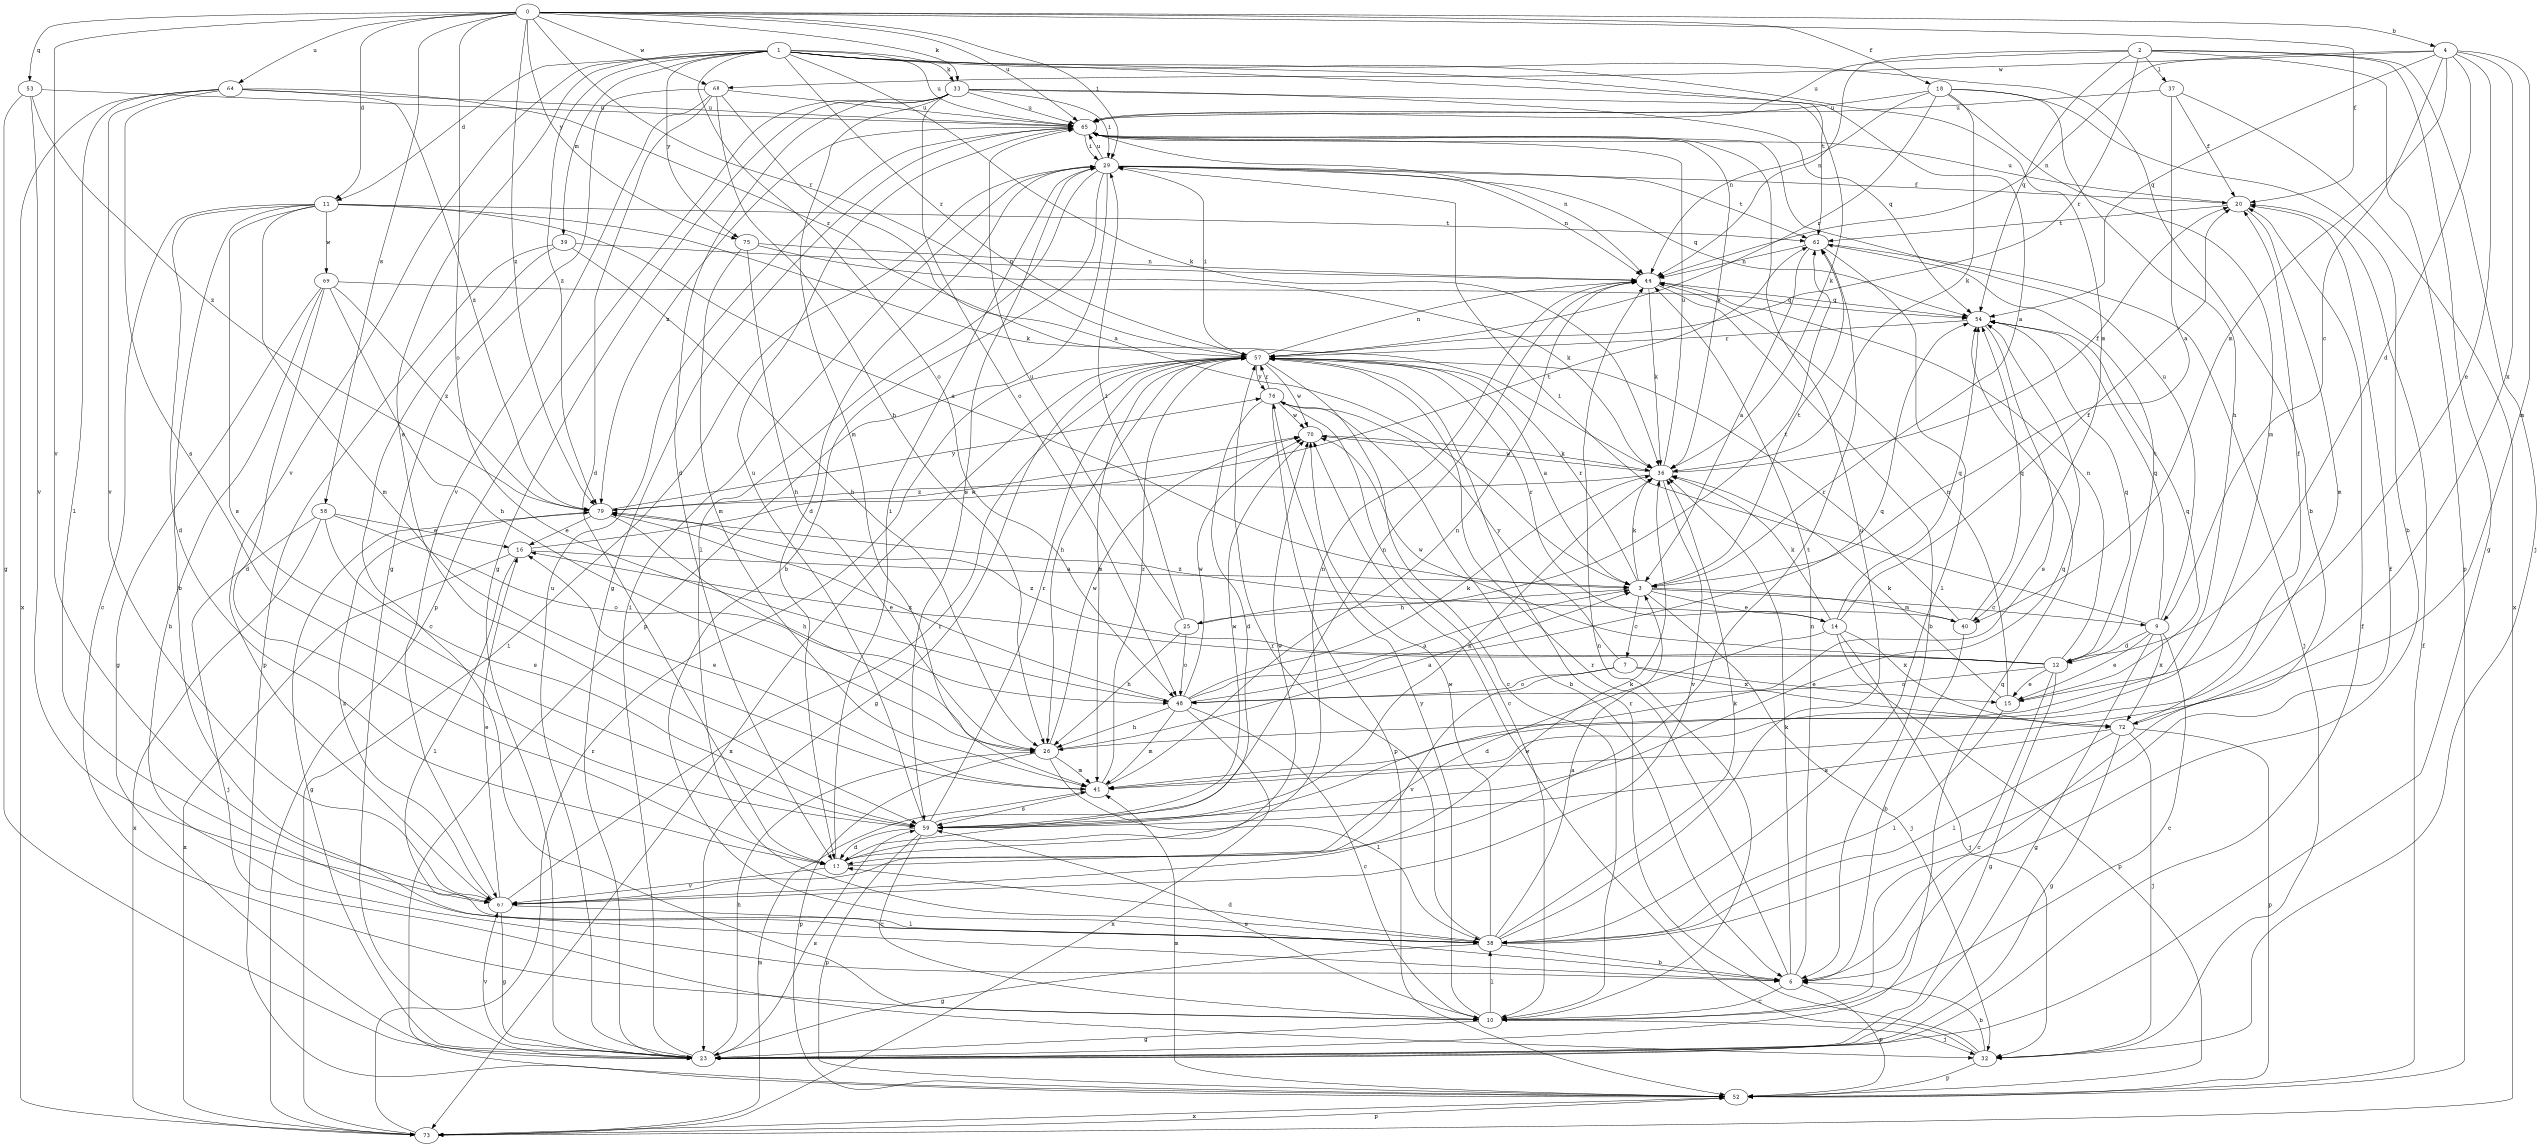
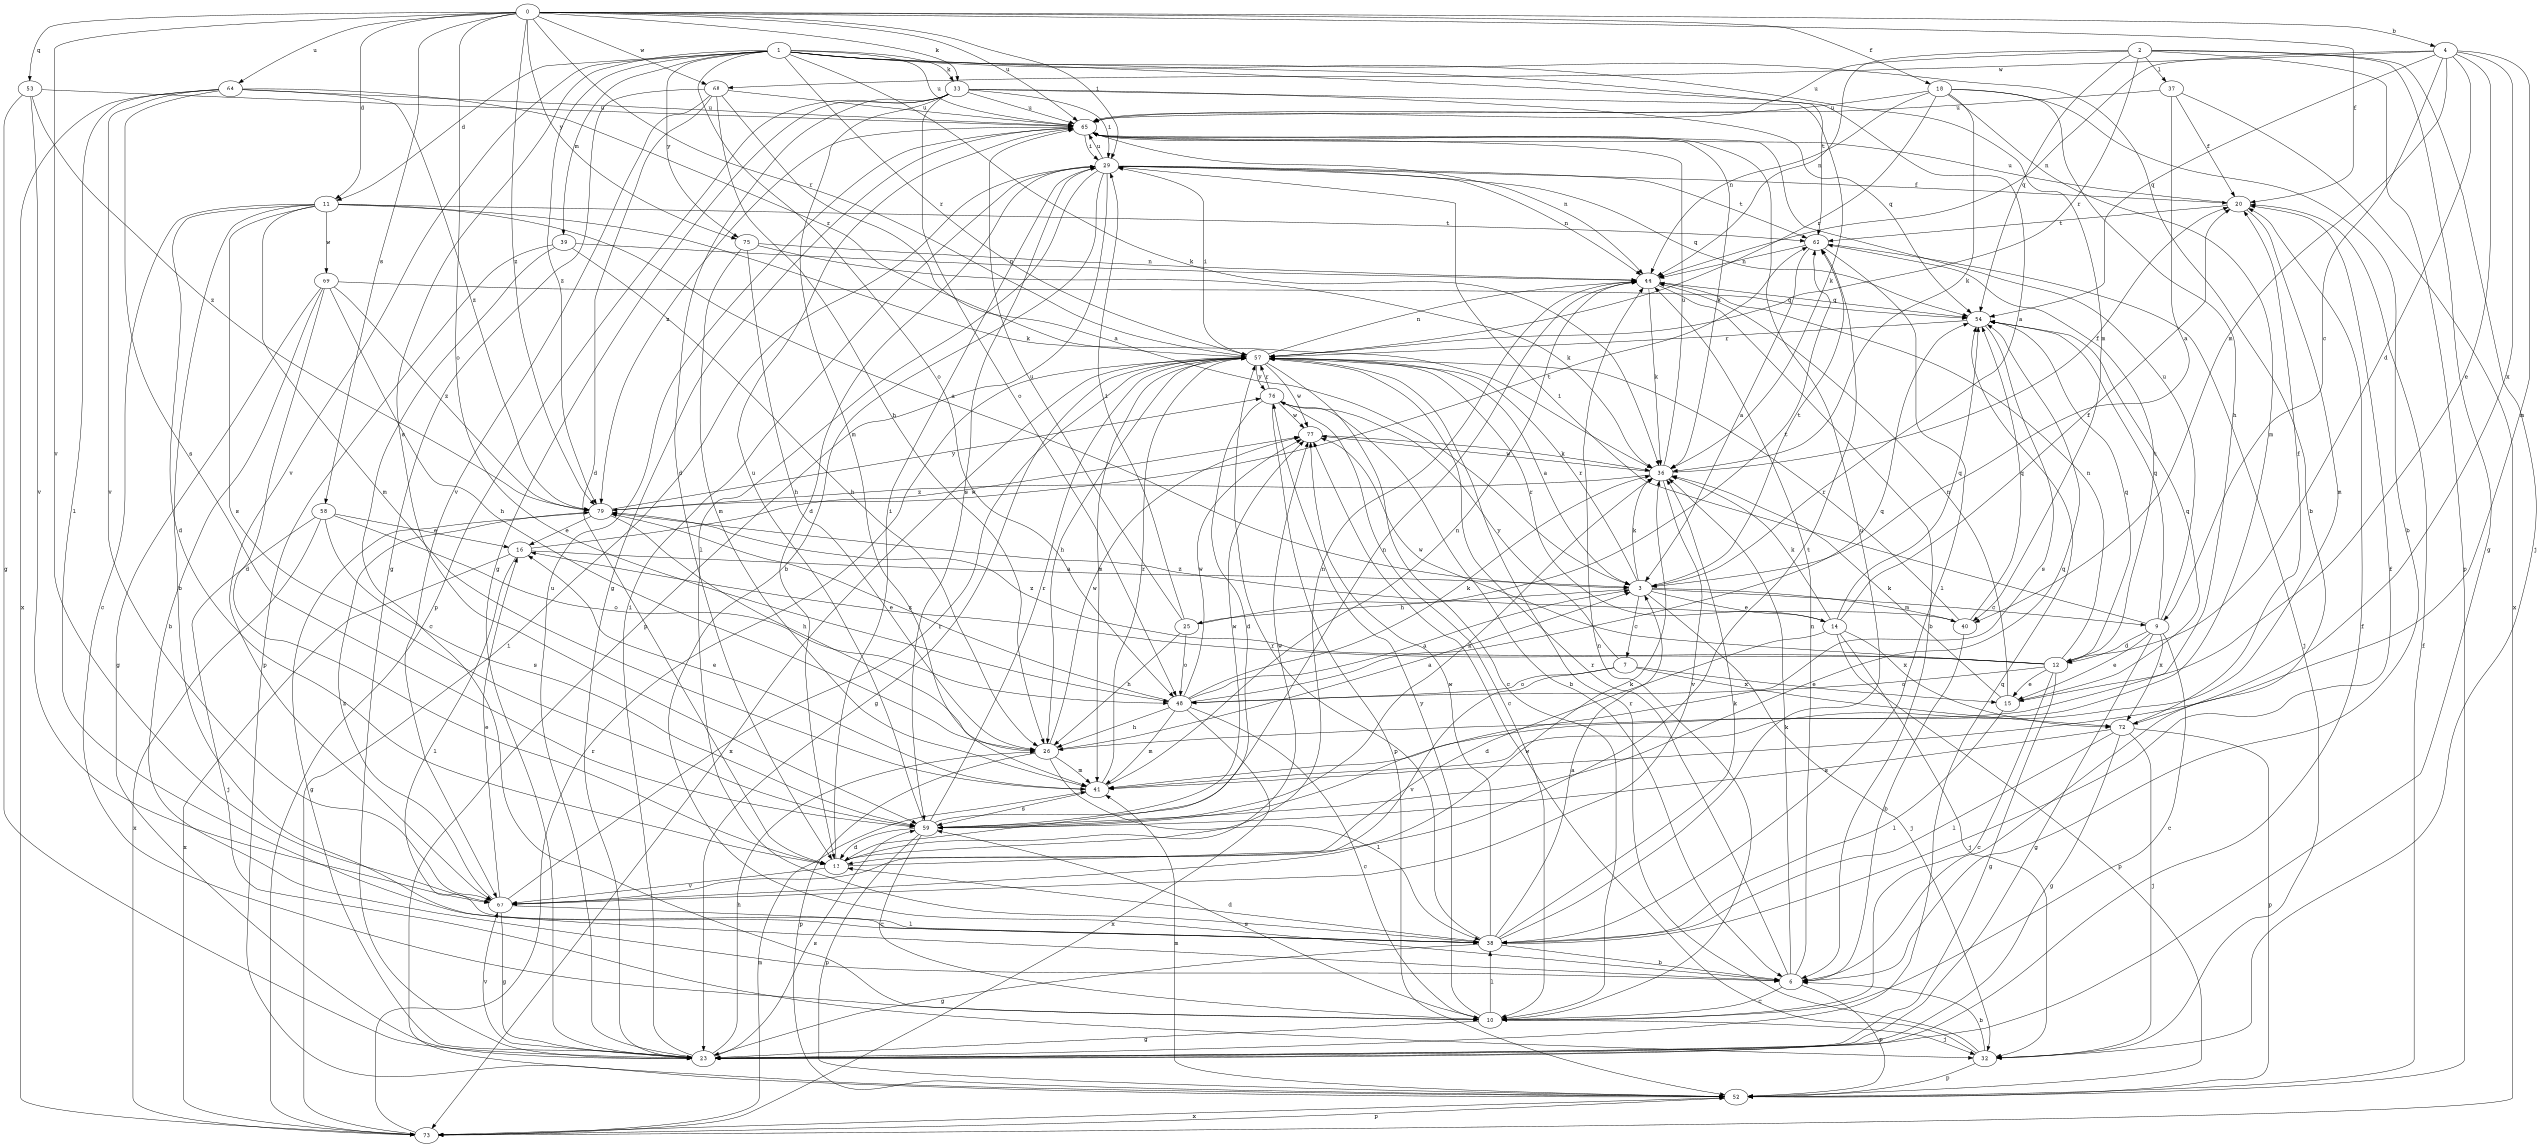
node "70": label "70" -> "77"
